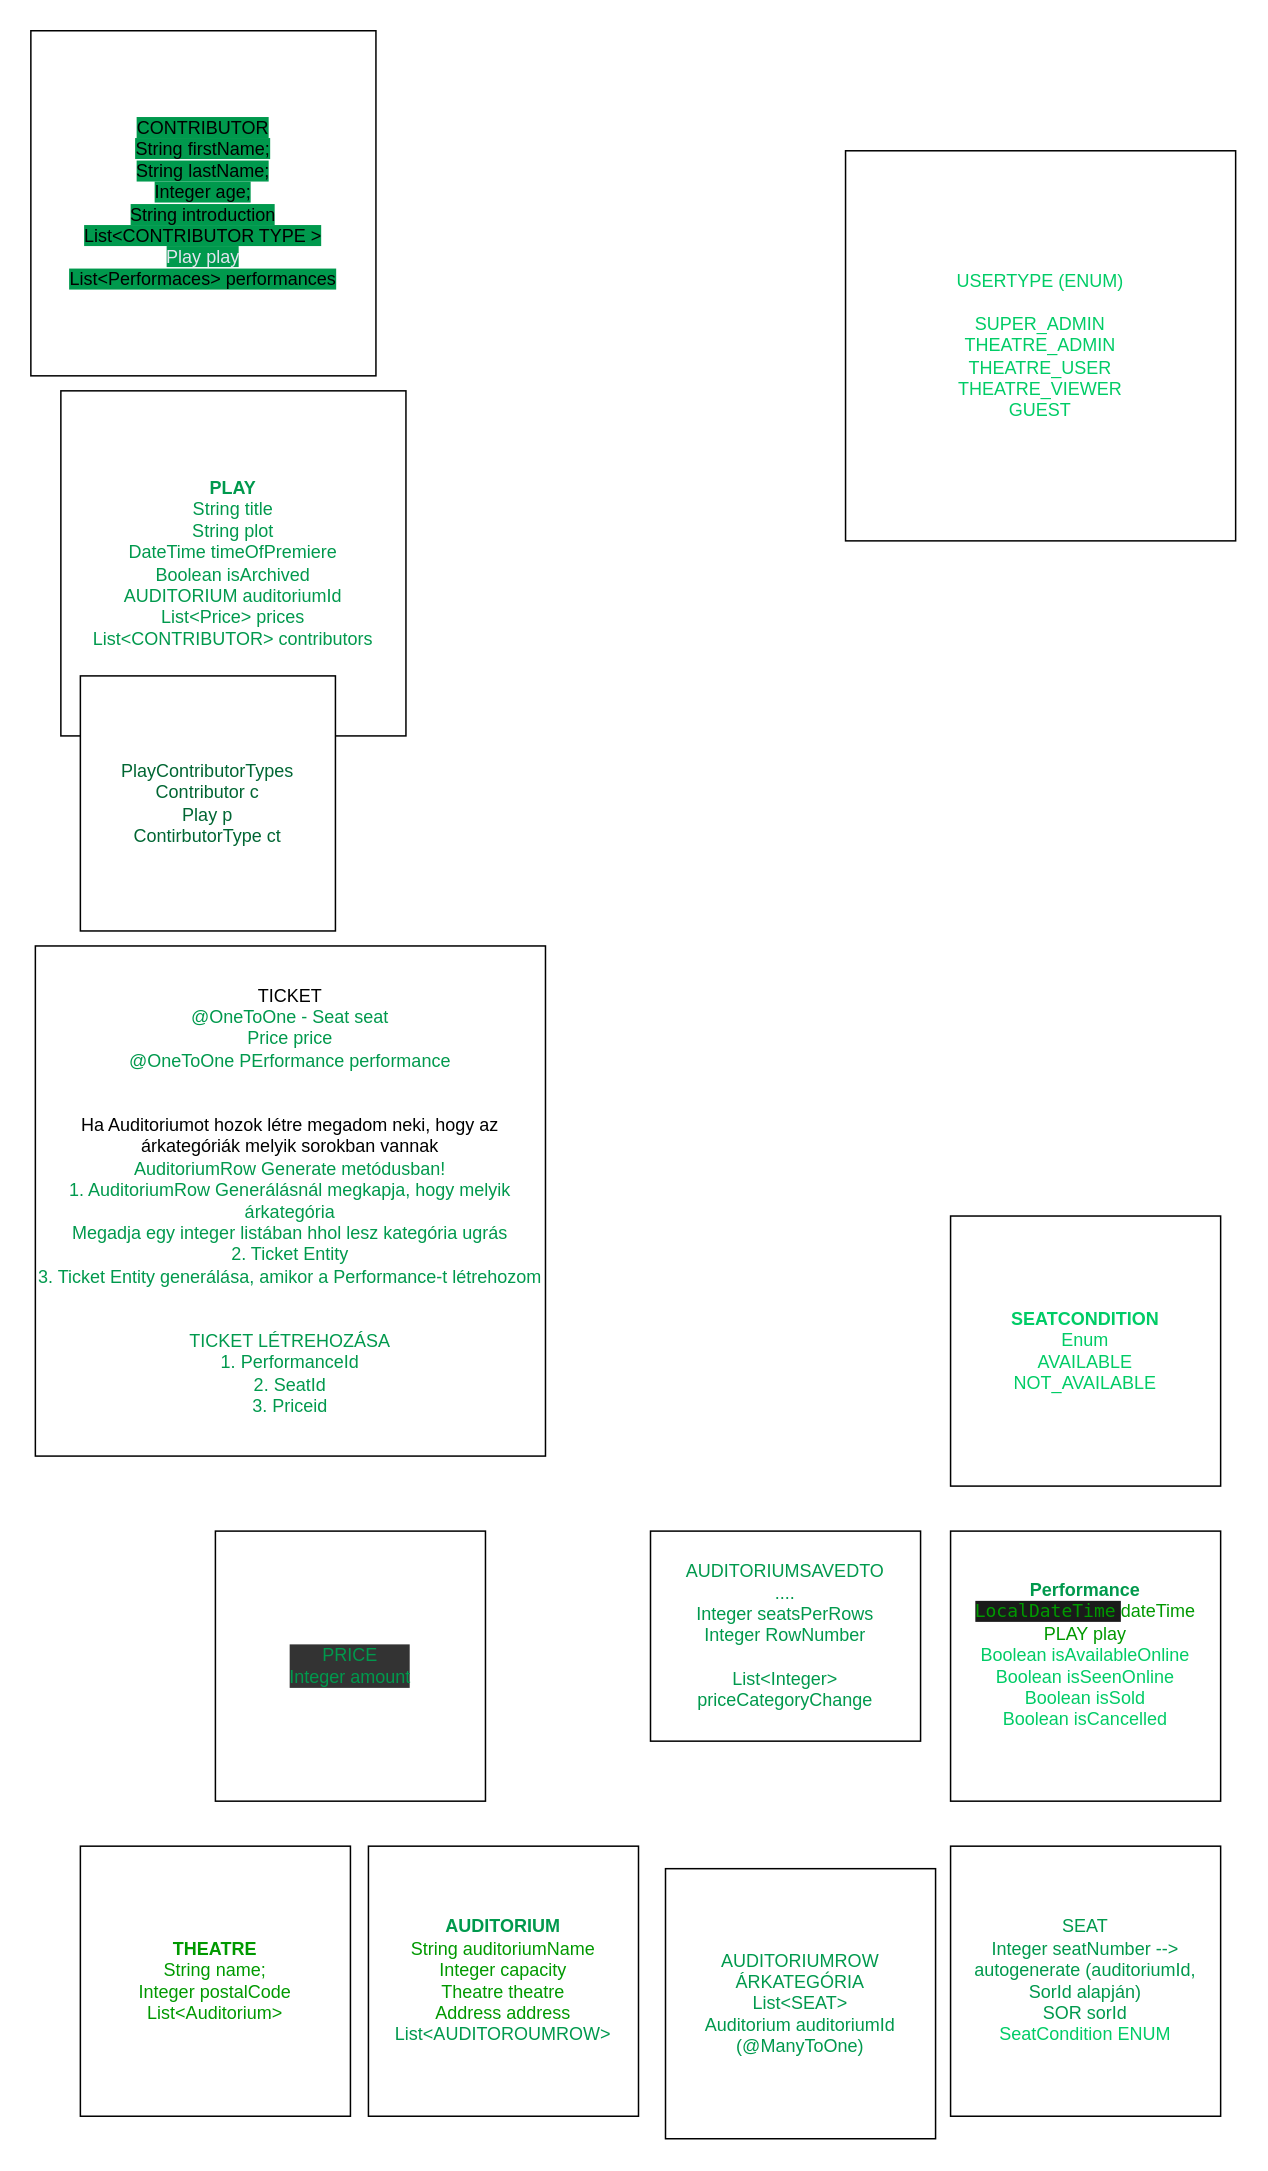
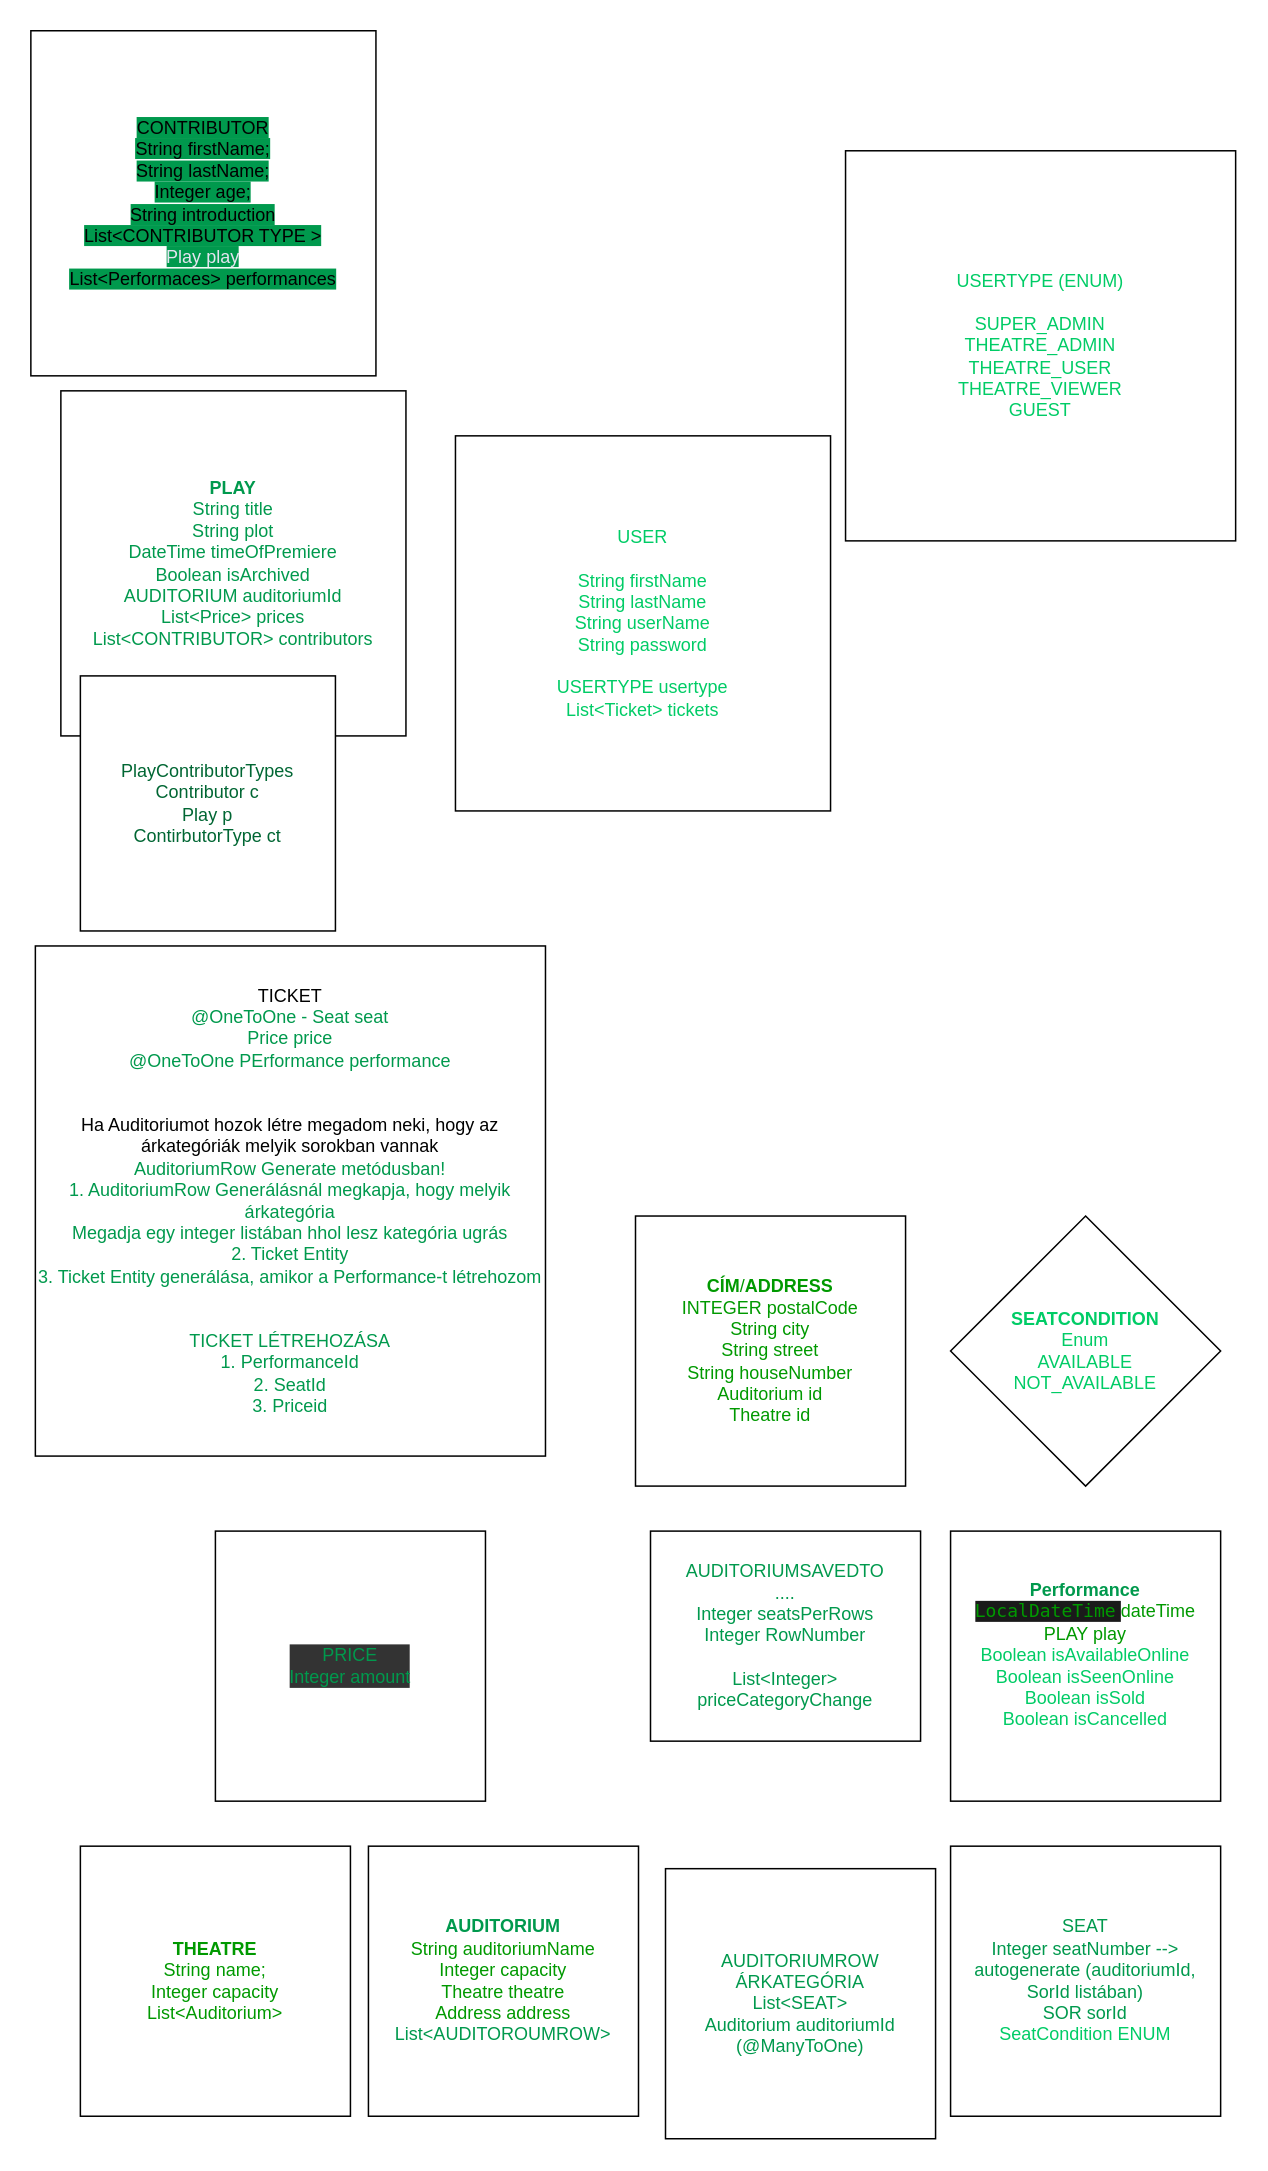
node "USER String firstName String lastName String userName String password USERTYPE usertype List<Ticket> tickets": added
node "CÍM/ADDRESS INTEGER postalCode String city String street String houseNumber Auditorium id Theatre id": added
node "SEATCONDITION Enum AVAILABLE NOT_AVAILABLE": shape rectangle -> diamond
node "THEATRE String name; Integer postalCode List<Auditorium>": label "THEATRE String name; Integer postalCode List<Auditorium>" -> "THEATRE String name; Integer capacity List<Auditorium>"
node "SEAT Integer seatNumber --> autogenerate (auditoriumId, SorId alapján) SOR sorId SeatCondition ENUM": label "SEAT Integer seatNumber --> autogenerate (auditoriumId, SorId alapján) SOR sorId SeatCondition ENUM" -> "SEAT Integer seatNumber --> autogenerate (auditoriumId, SorId listában) SOR sorId SeatCondition ENUM"
